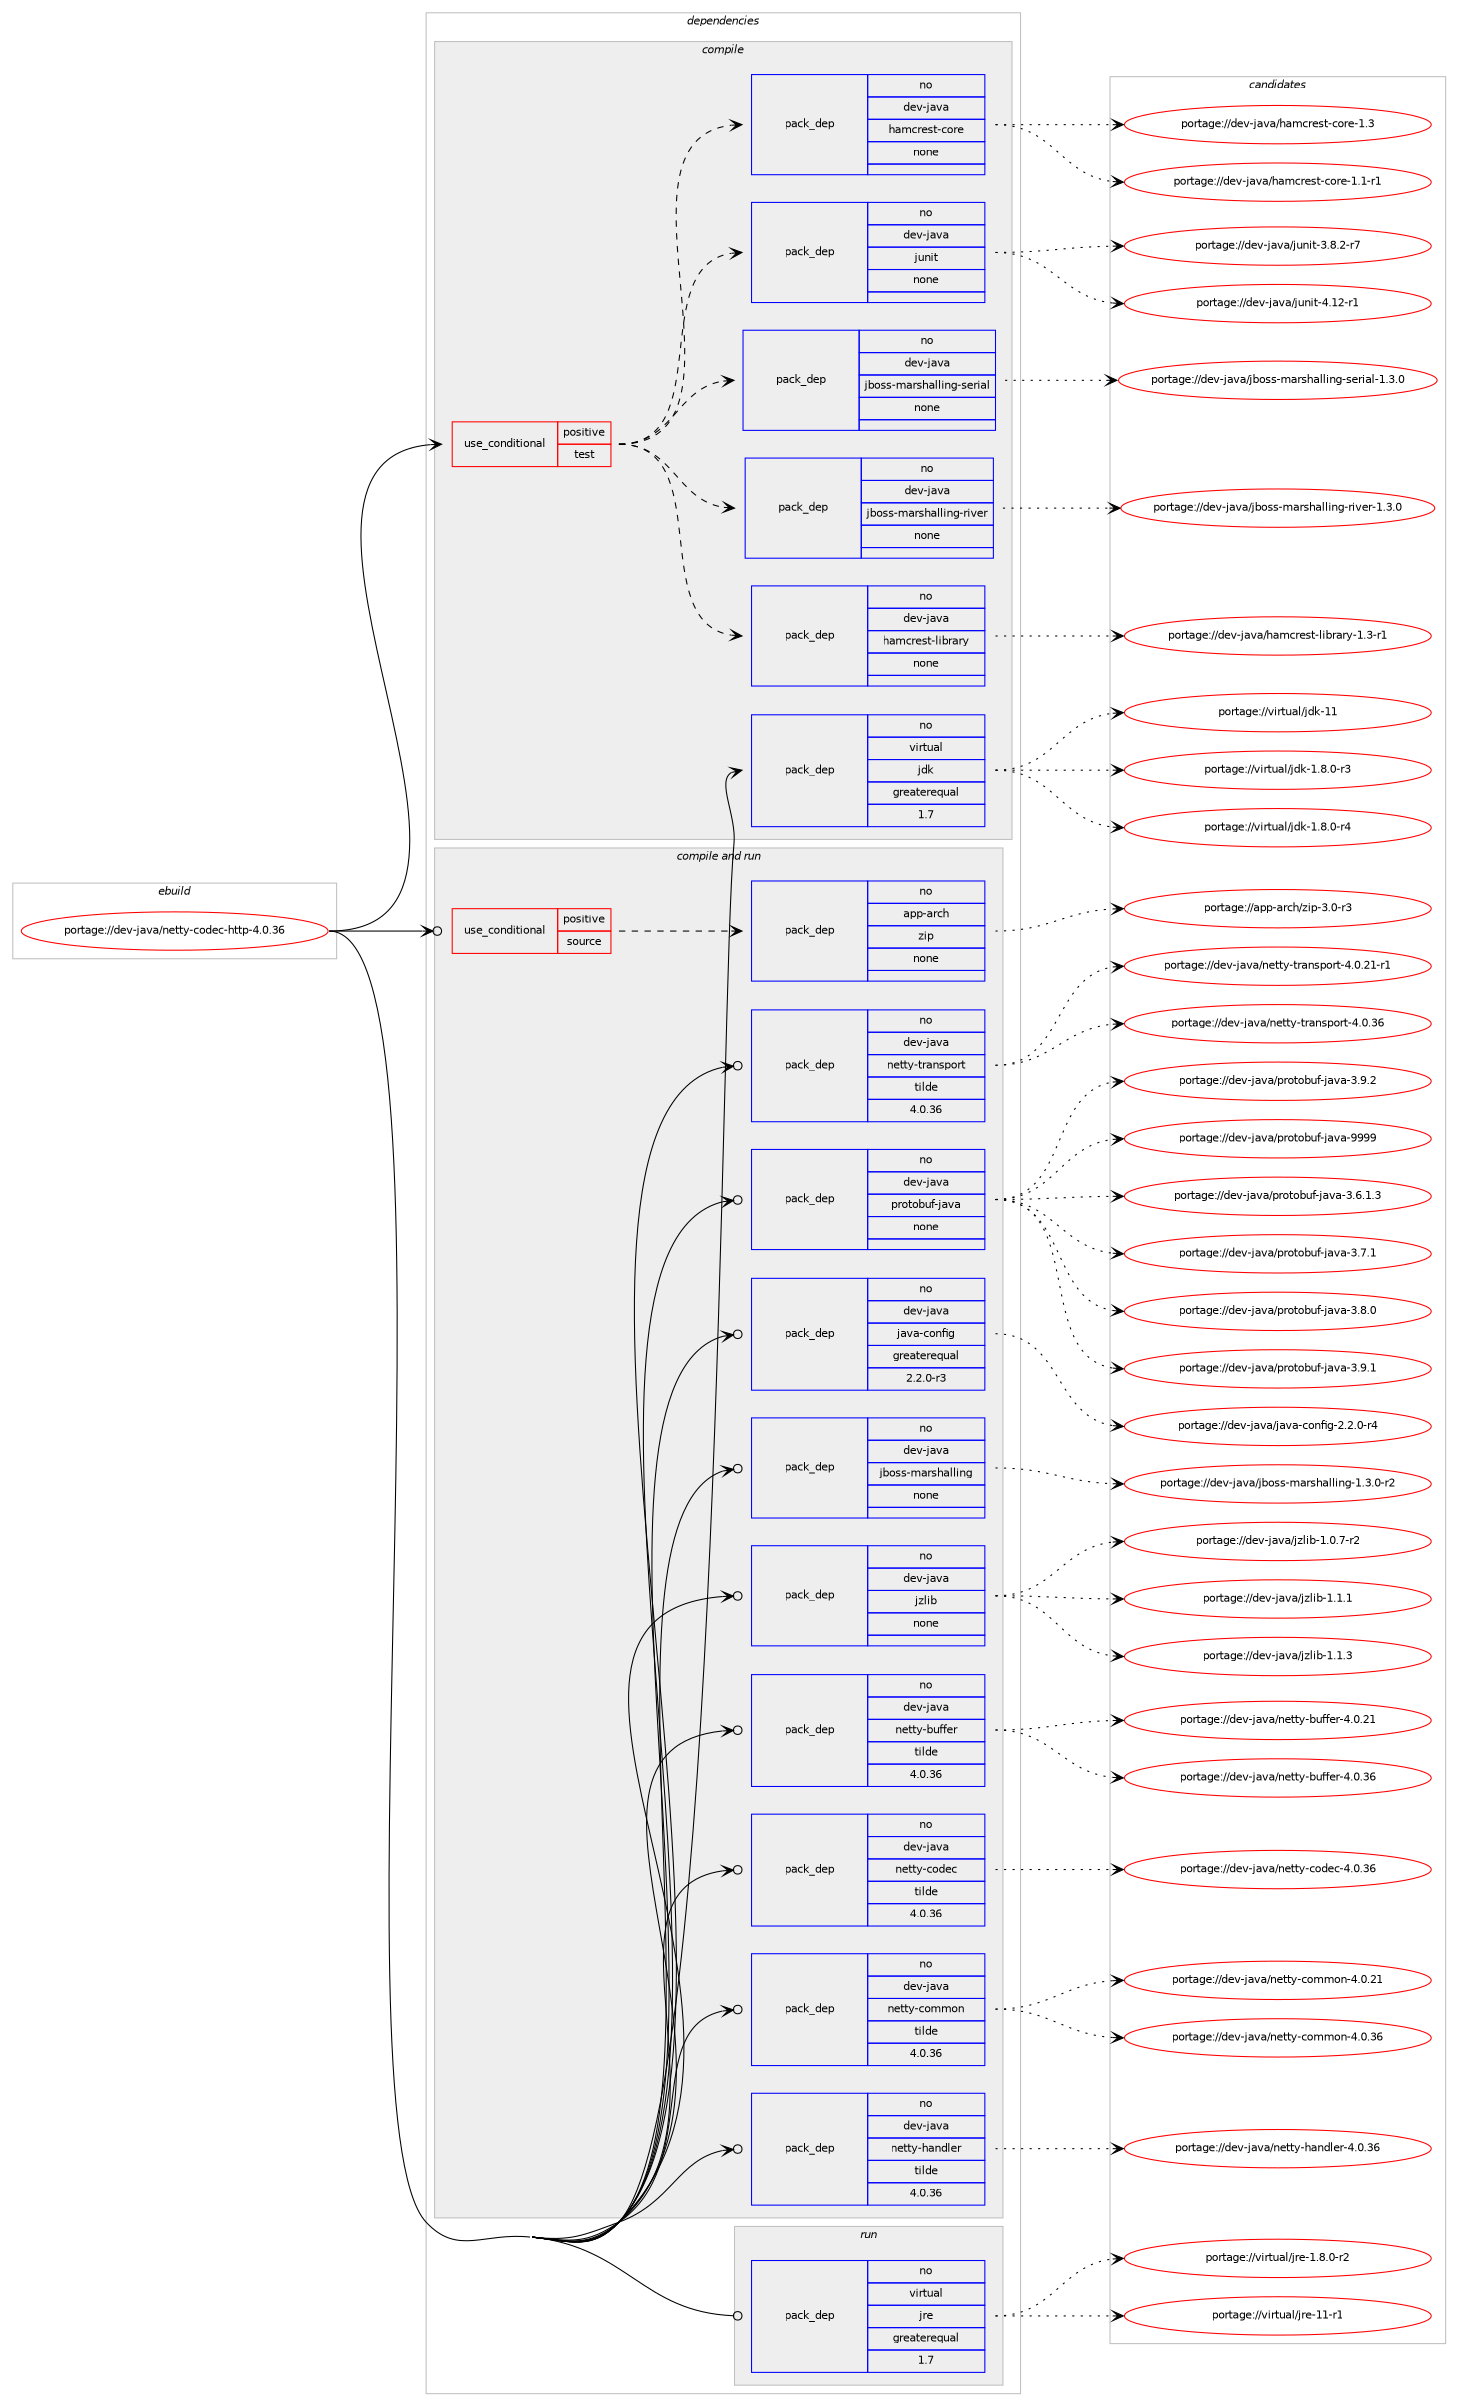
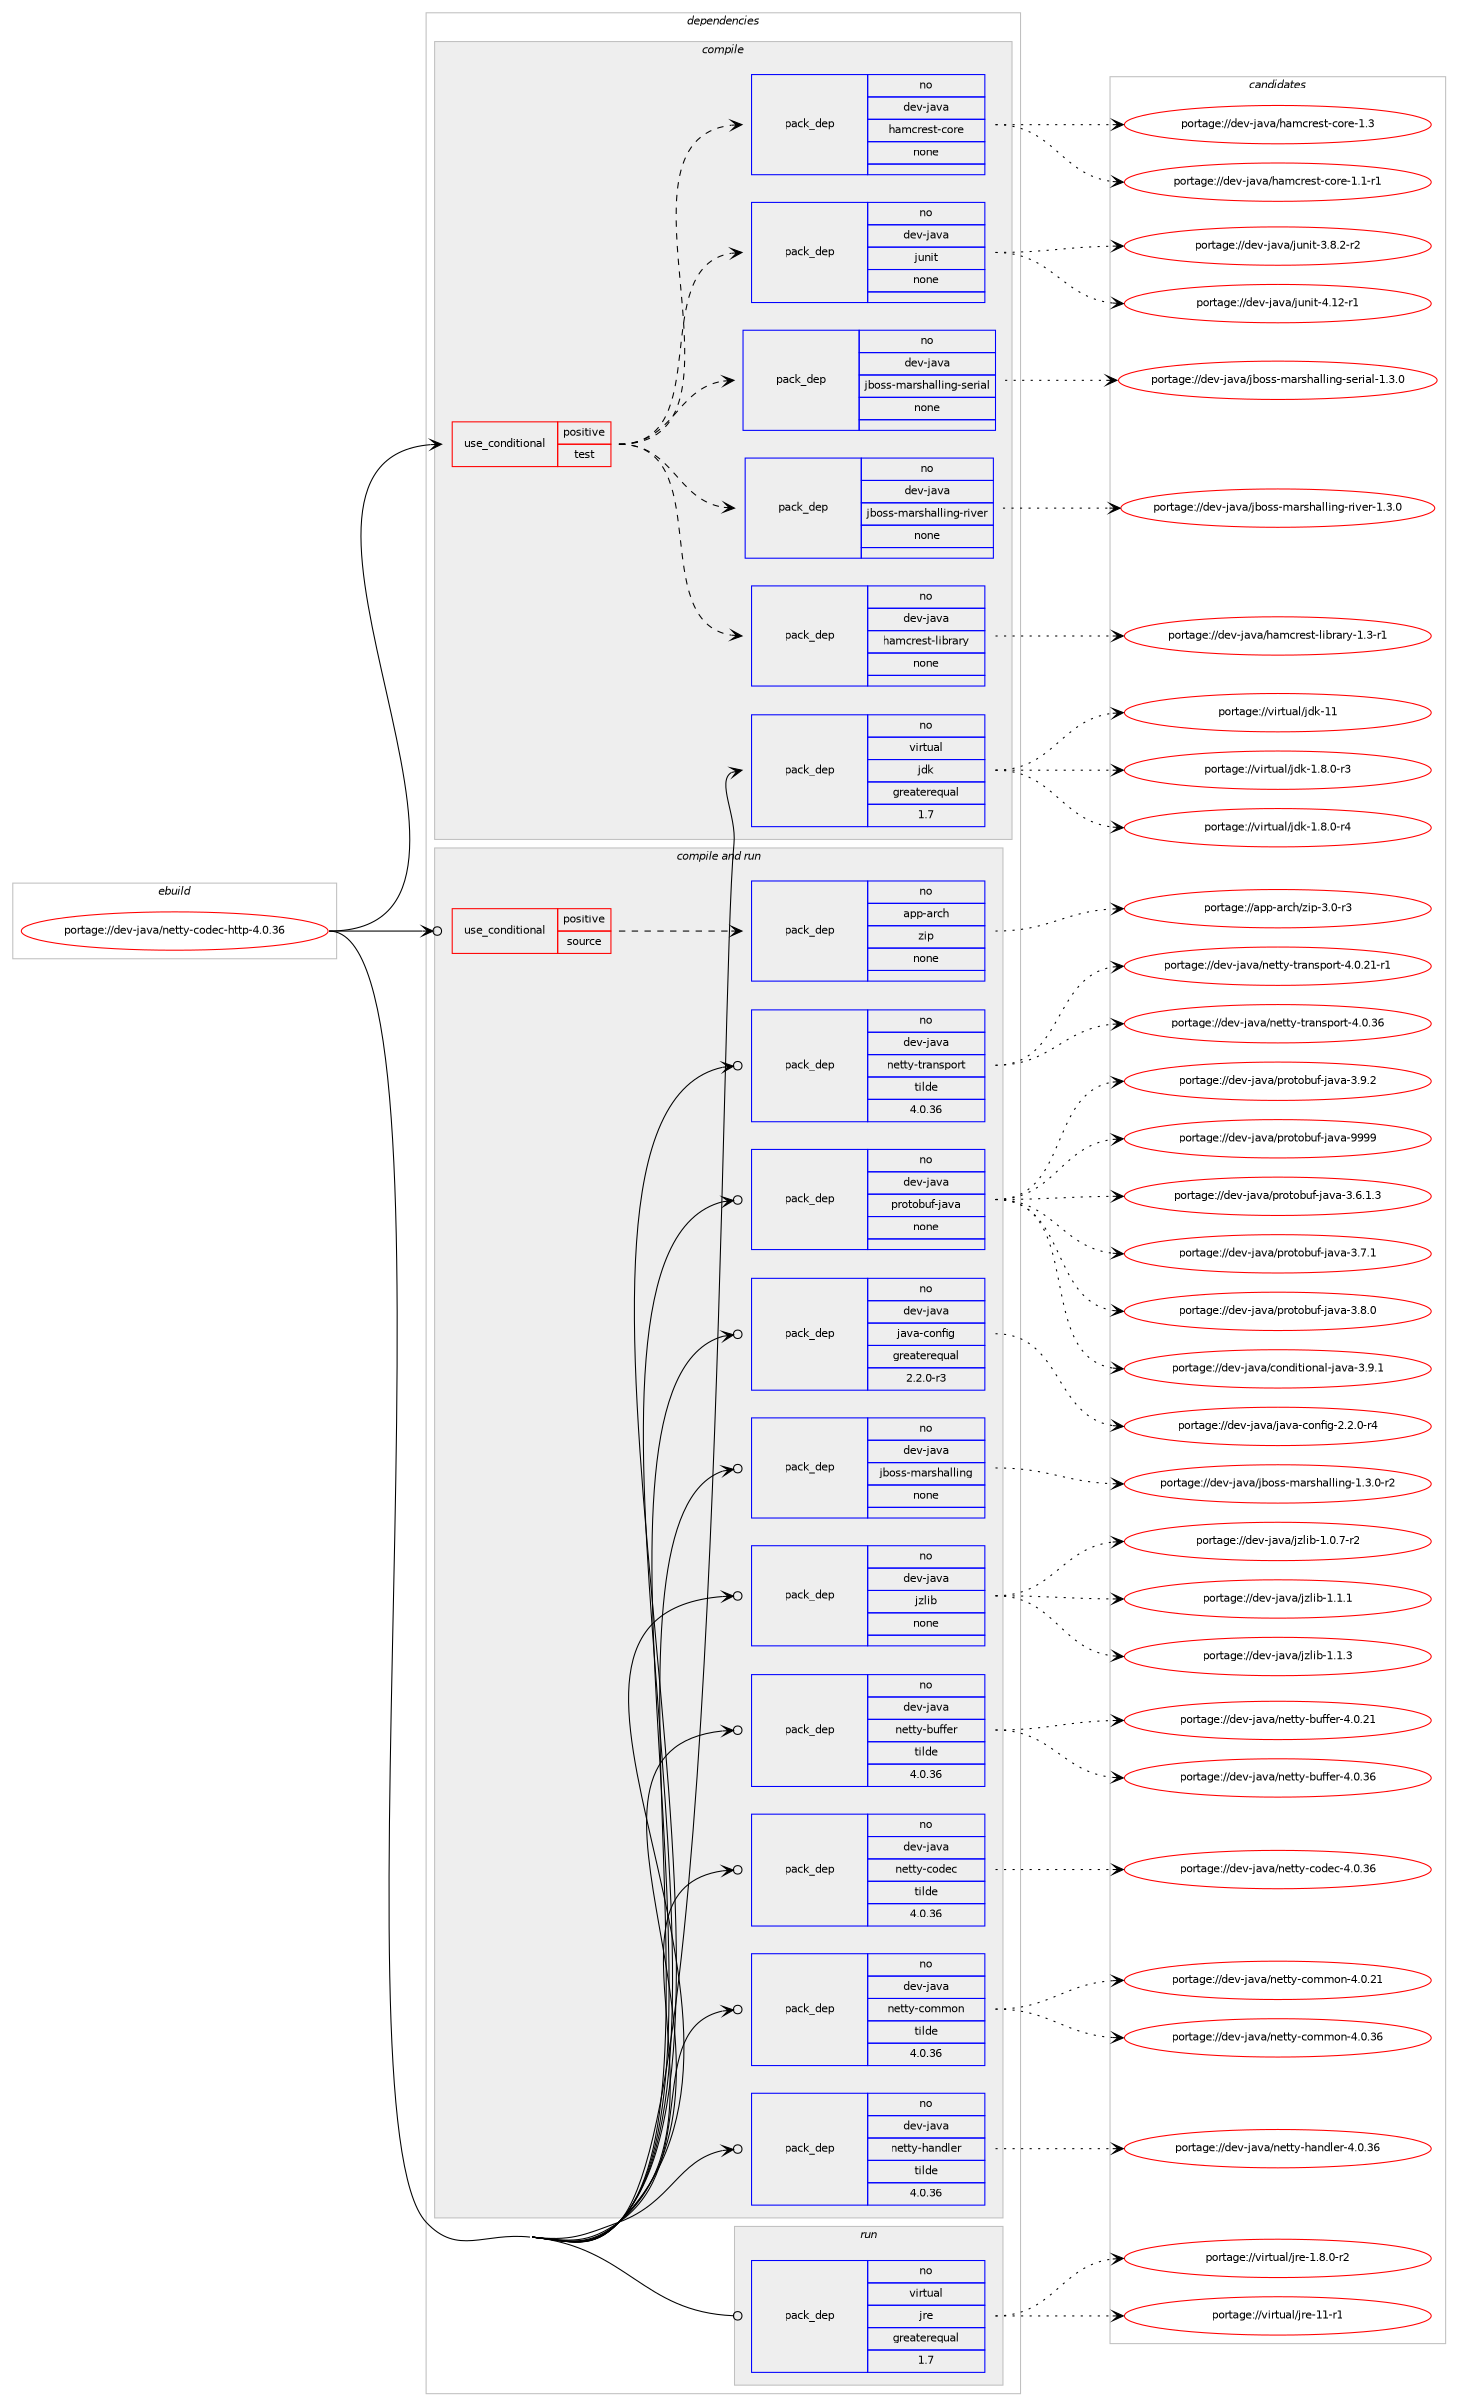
node "portage://dev-java/junit-3.8.2-r7": label "portage://dev-java/junit-3.8.2-r7" -> "portage://dev-java/junit-3.8.2-r2"
node "portage://dev-java/protobuf-java-3.9.1": label "portage://dev-java/protobuf-java-3.9.1" -> "portage://dev-java/conditional-java-3.9.1"
